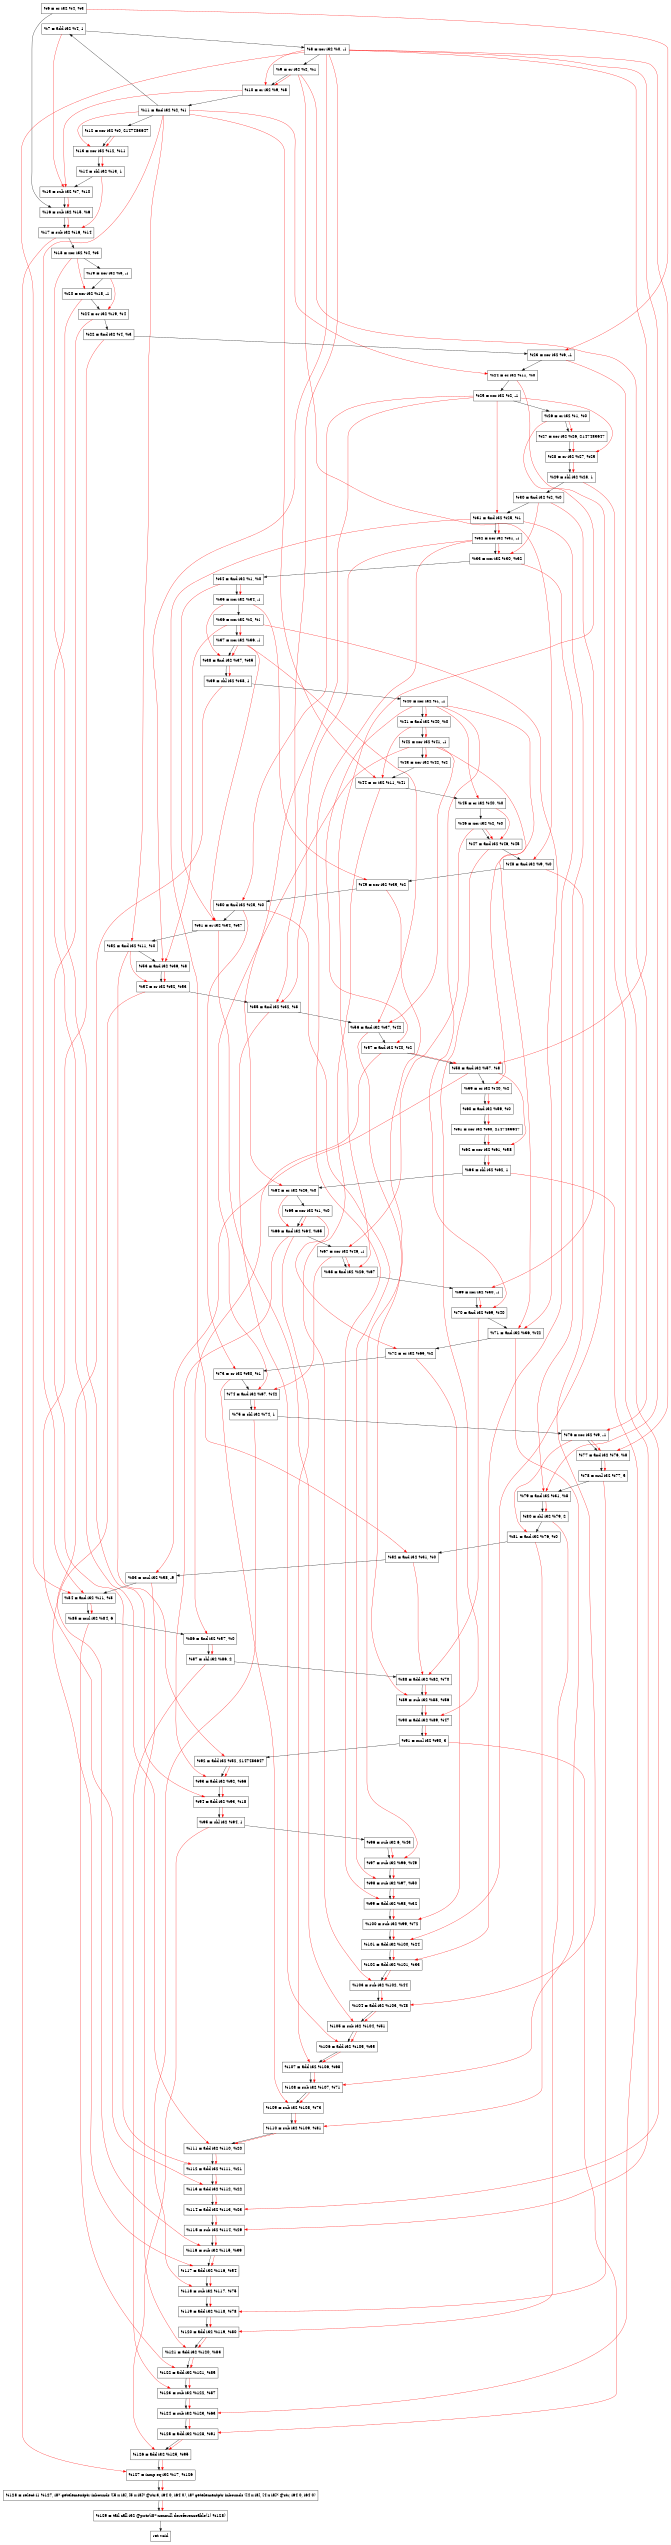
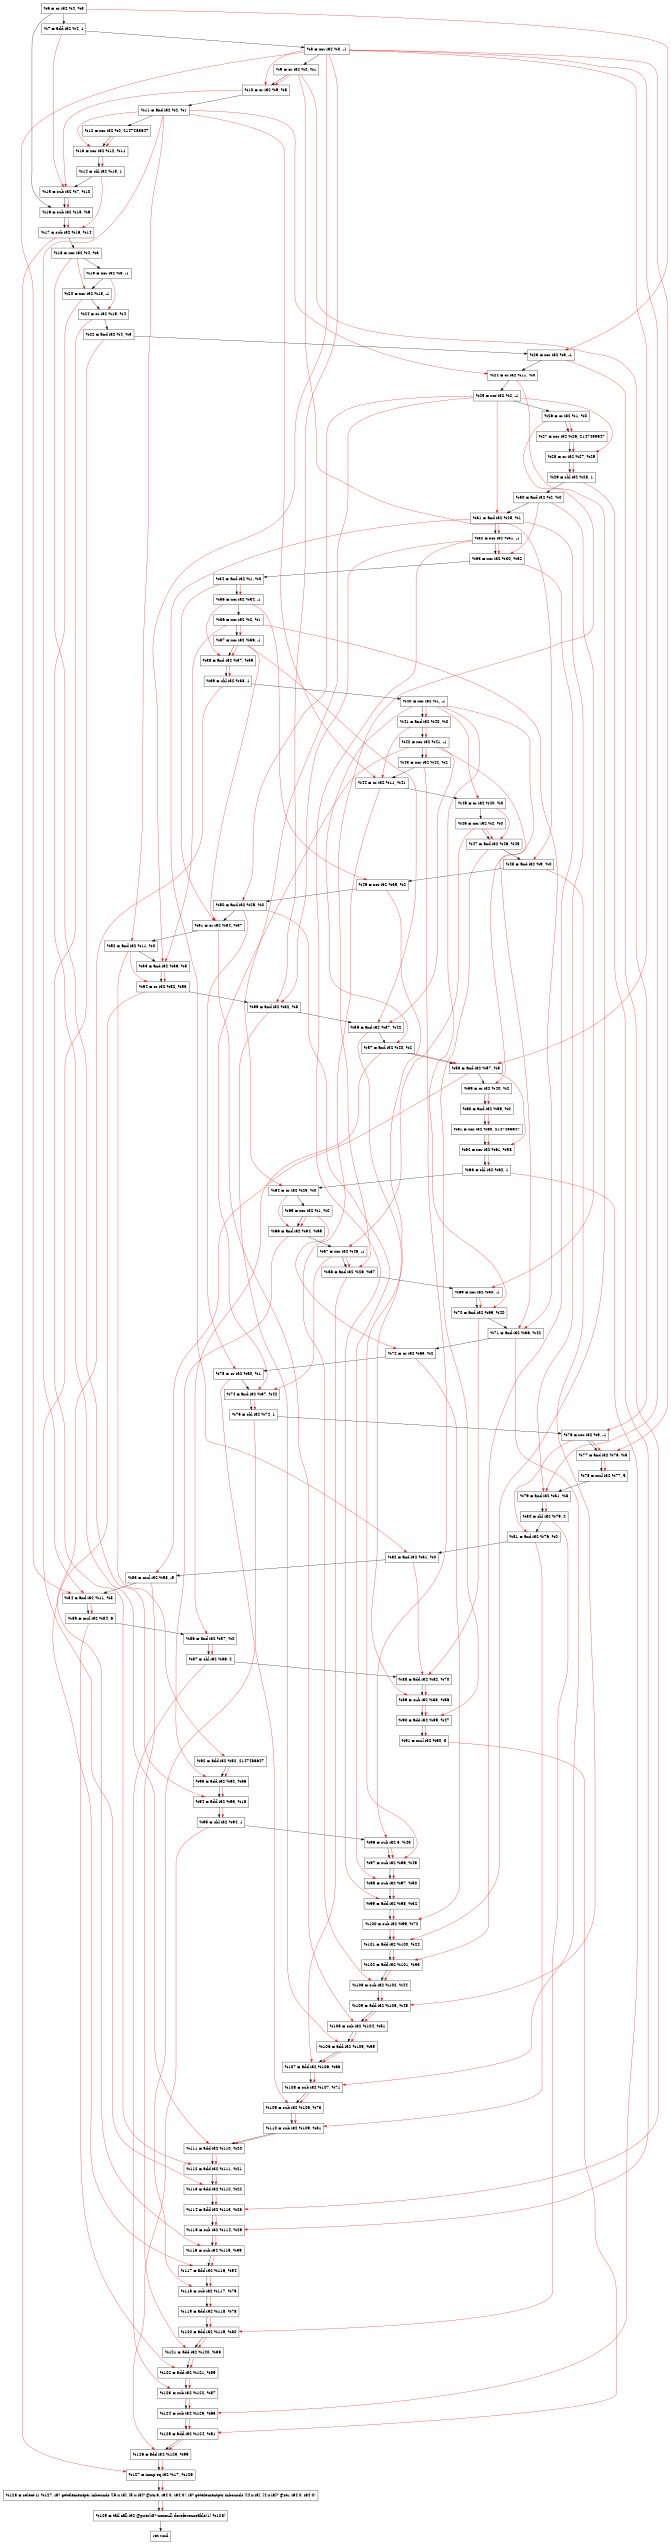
edge "%11 = and i32 %2, %1" -> "%7 = add i32 %4, 1": now "%6 = or i32 %4, %3" -> "%7 = add i32 %4, 1"
edge "%43 = xor i32 %42, %2" -> "%96 = sub i32 6, %43": added
edge "%66 = and i32 %64, %65" -> "%107 = add i32 %106, %68": now "%68 = and i32 %26, %67" -> "%107 = add i32 %106, %68"
edge "%91 = mul i32 %90, 3" -> "%92 = add i32 %52, 2147483647": removed
node "%104 = add i32 %103, %48": label "%104 = add i32 %103, %48" -> "%105 = add i32 %103, %48"
edge "%78 = mul i32 %77, 5" -> "%119 = add i32 %118, %78": removed
node "%125 = add i32 %128, %91": label "%125 = add i32 %128, %91" -> "%125 = add i32 %124, %91"
